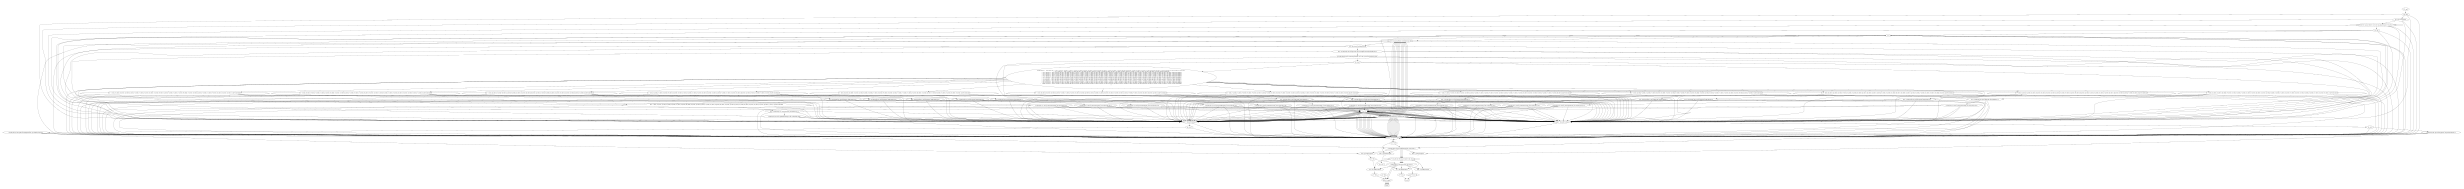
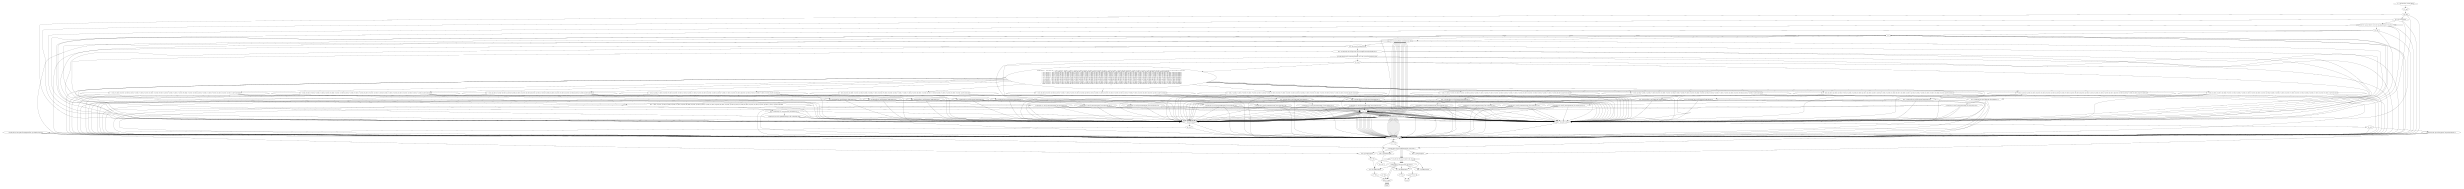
node "r37 := @parameter0: java.lang.String[]": added
